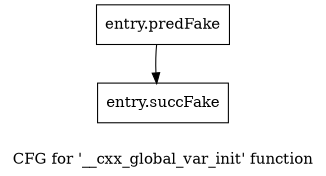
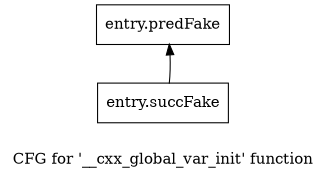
edge "entry.predFake" -> "entry.succFake": reversed
